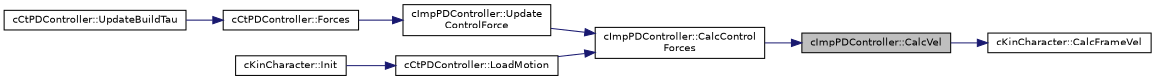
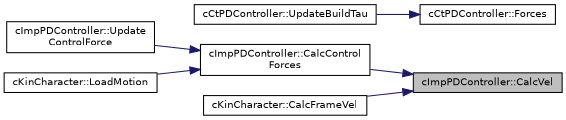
edge "cCtPDController::Forces" -> "cImpPDController::Update ControlForce": removed
edge "cImpPDController::CalcVel" -> "cKinCharacter::CalcFrameVel": reversed
node "cKinCharacter::Init": removed
node "cCtPDController::LoadMotion": label "cCtPDController::LoadMotion" -> "cKinCharacter::LoadMotion"
